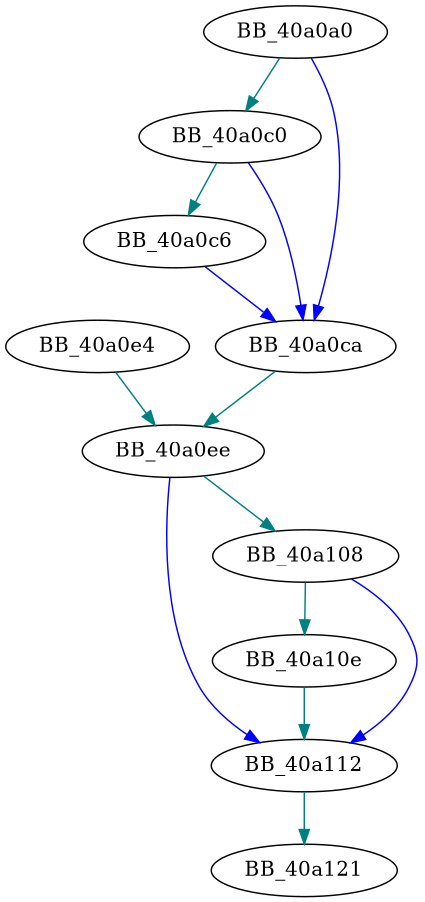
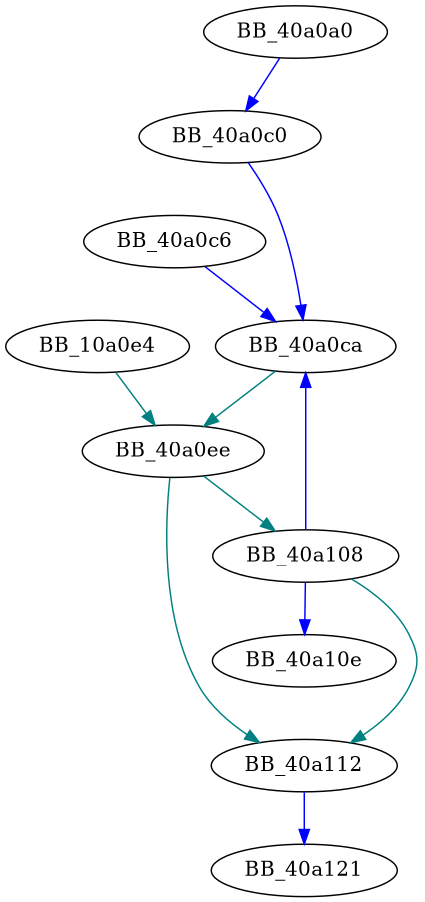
edge "BB_40a0a0" -> "BB_40a0c0": color teal -> blue
edge "BB_40a0a0" -> "BB_40a0ca": now "BB_40a108" -> "BB_40a0ca"
edge "BB_40a0c0" -> "BB_40a0c6": removed
node "BB_40a0e4": label "BB_40a0e4" -> "BB_10a0e4"
edge "BB_40a108" -> "BB_40a10e": color teal -> blue
edge "BB_40a0ee" -> "BB_40a112": color blue -> teal
edge "BB_40a108" -> "BB_40a112": color blue -> teal
edge "BB_40a10e" -> "BB_40a112": removed
edge "BB_40a112" -> "BB_40a121": color teal -> blue
